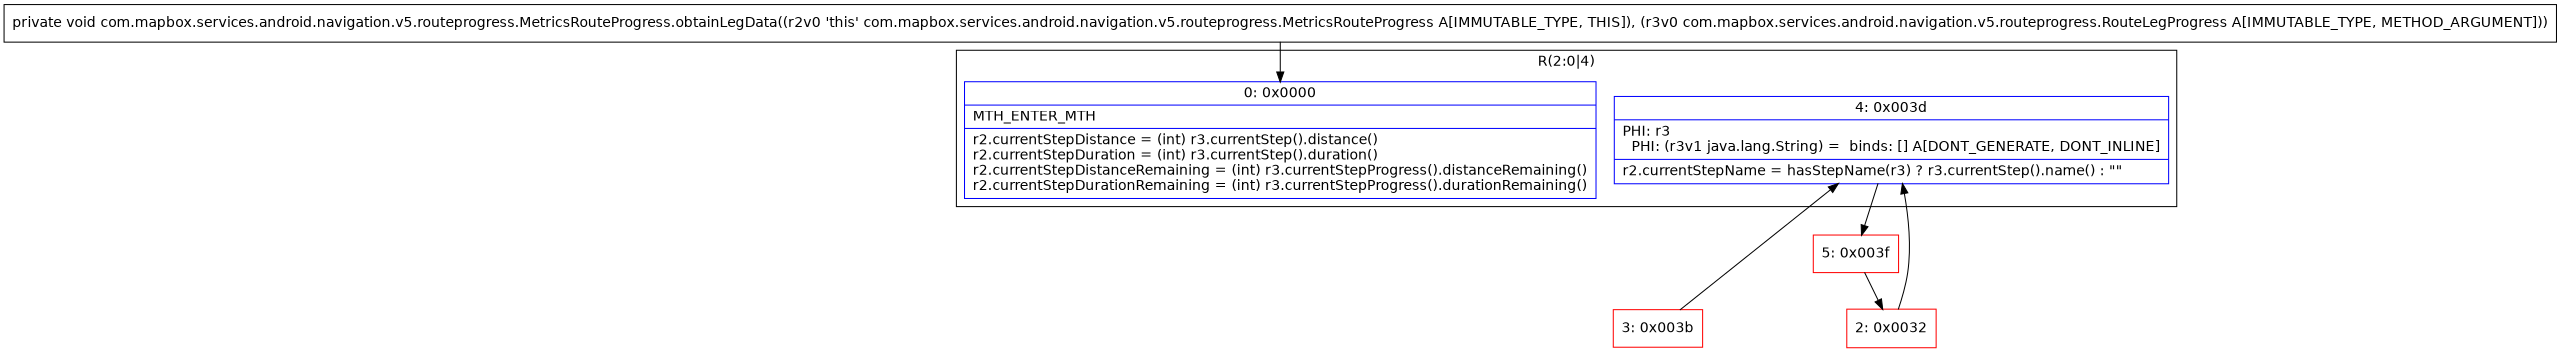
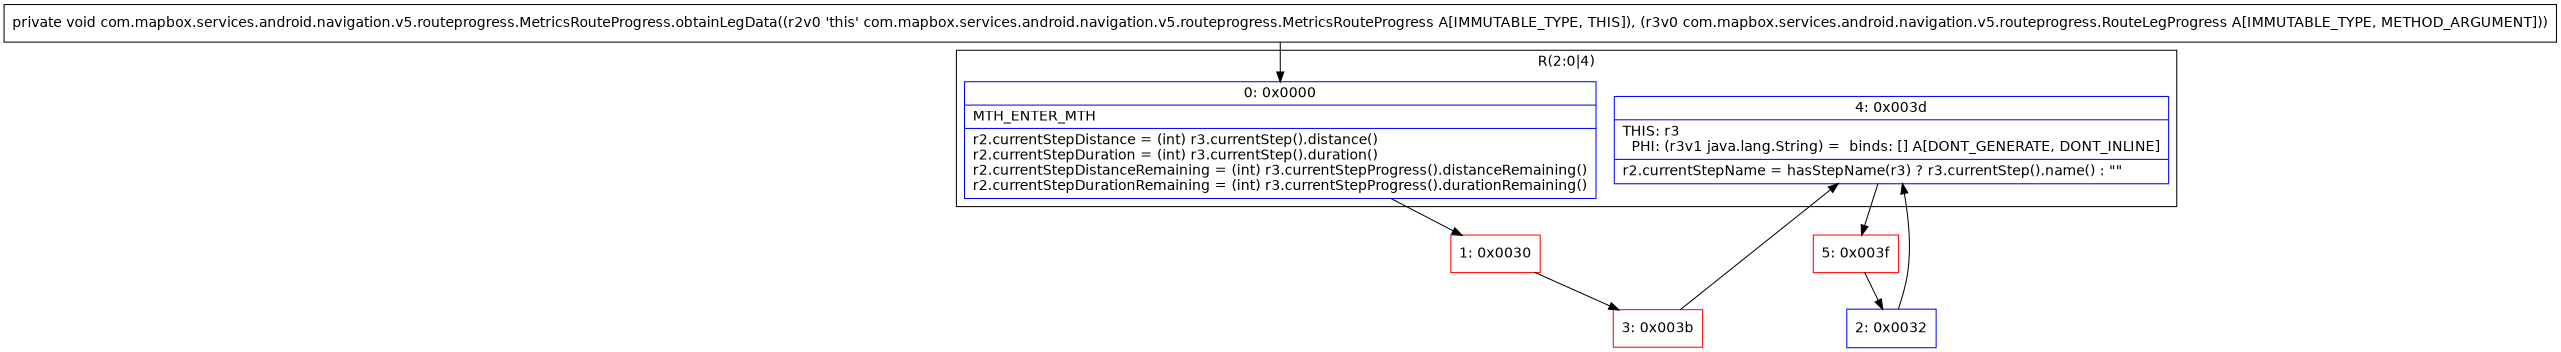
node "4: 0x003d": text "PHI: r3" -> "THIS: r3"
node "1: 0x0030": added
node "2: 0x0032": color red -> blue
